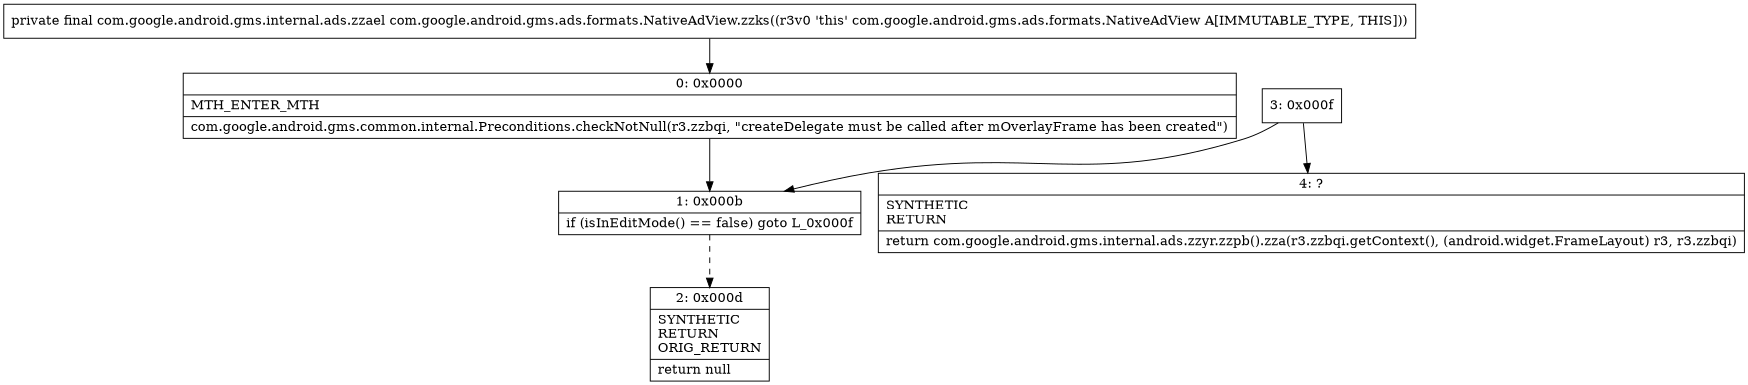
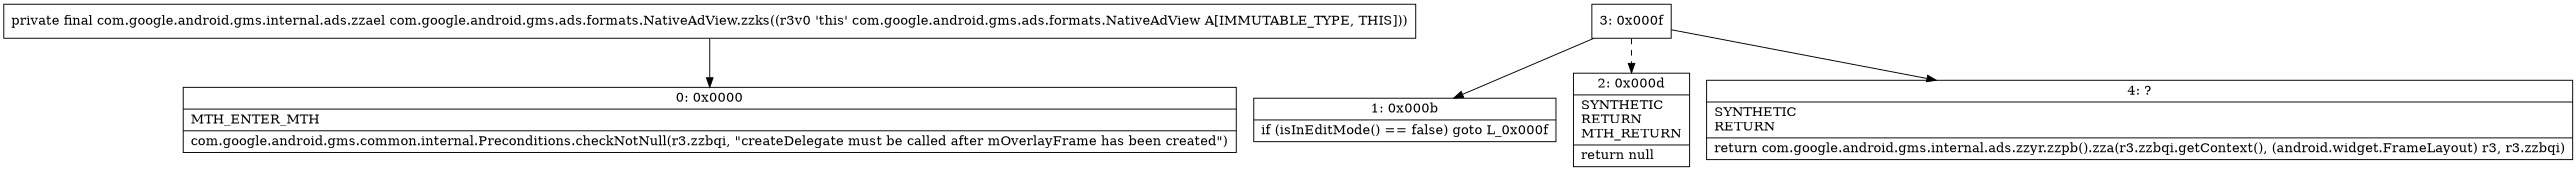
edge "0: 0x0000" -> "1: 0x000b": removed
edge "1: 0x000b" -> "2: 0x000d": now "3: 0x000f" -> "2: 0x000d"
node "2: 0x000d": text "ORIG_RETURN" -> "MTH_RETURN"
